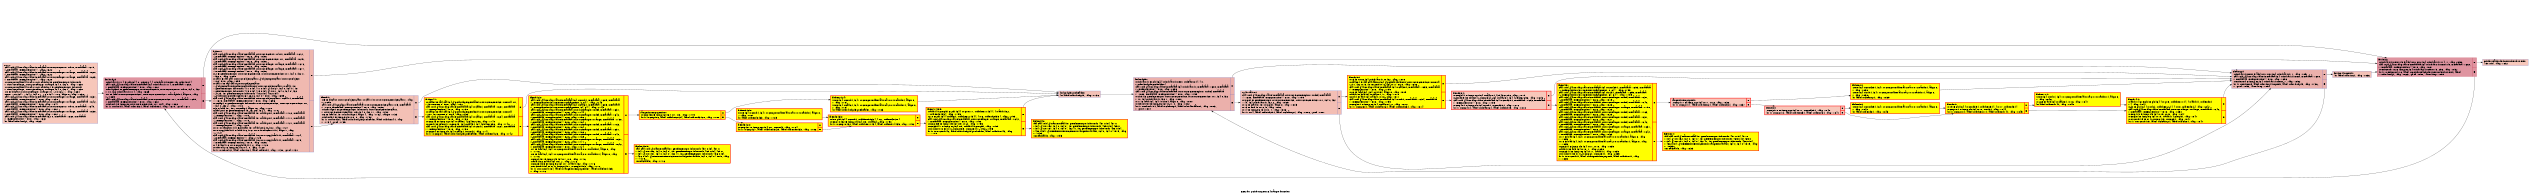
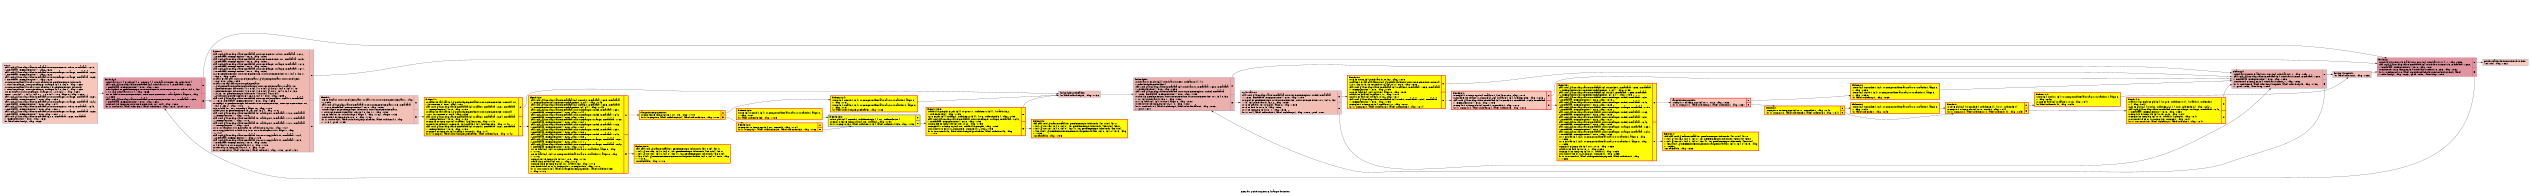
edge "if.end.i:" -> "for.body.i5.preheader:": removed
edge "if.then11.i:" -> "if.end14.i:": now "if.then11.i:" -> "for.inc.i.loopexit:"
node "if.end3.i:": fillcolor #ec7f6370 -> yellow
node "if.end8.i33:": color red -> #3d50c3ff
edge "if.then.i:" -> "if.end.i:": removed
